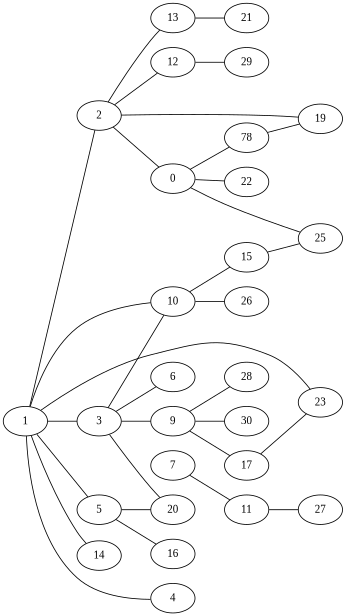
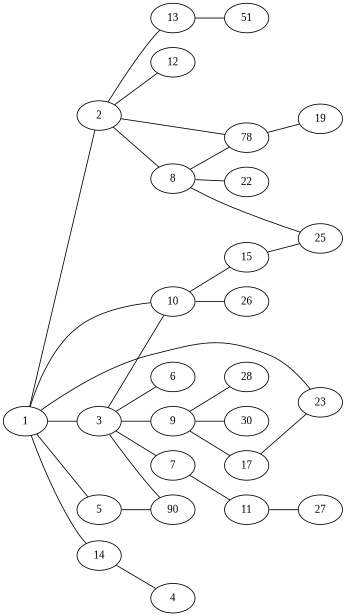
node "21": label "21" -> "51"
node "29": removed
edge "2" -- "19": now "2" -- "78"
node "0": label "0" -> "8"
edge "3" -- "7": added
node "20": label "20" -> "90"
edge "1" -- "4": now "14" -- "4"
node "16": removed
